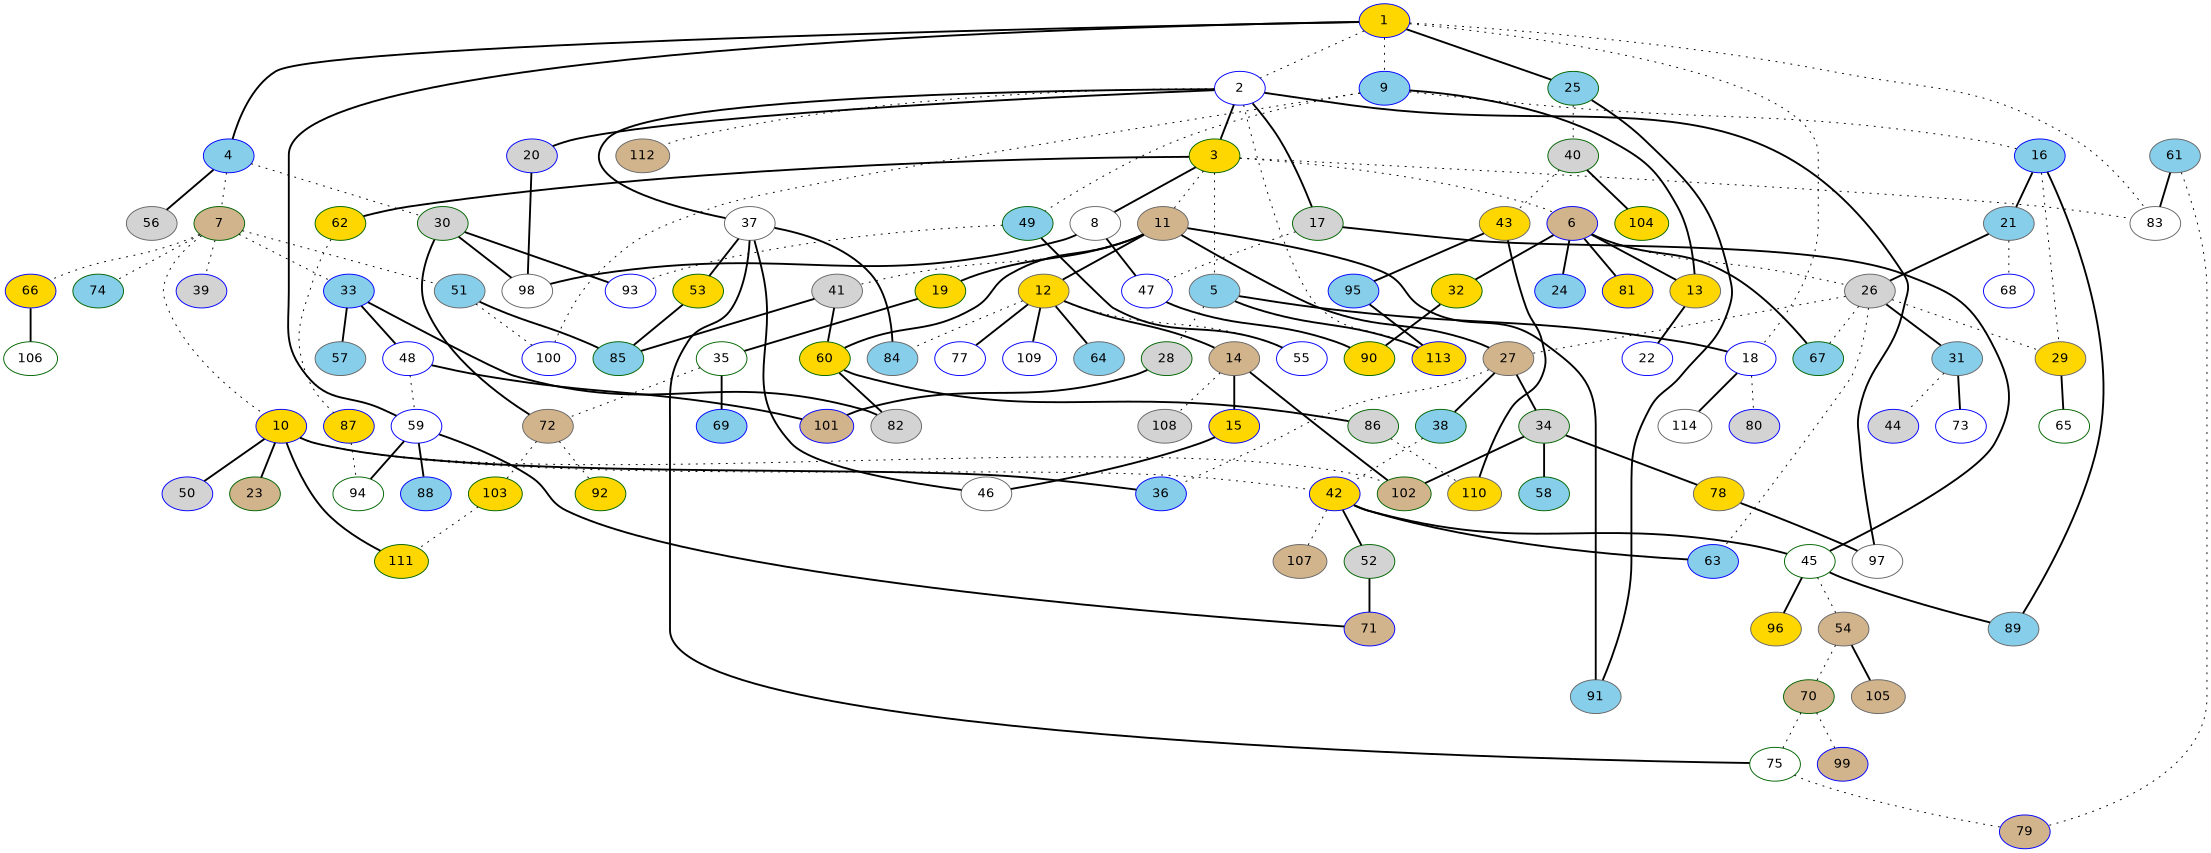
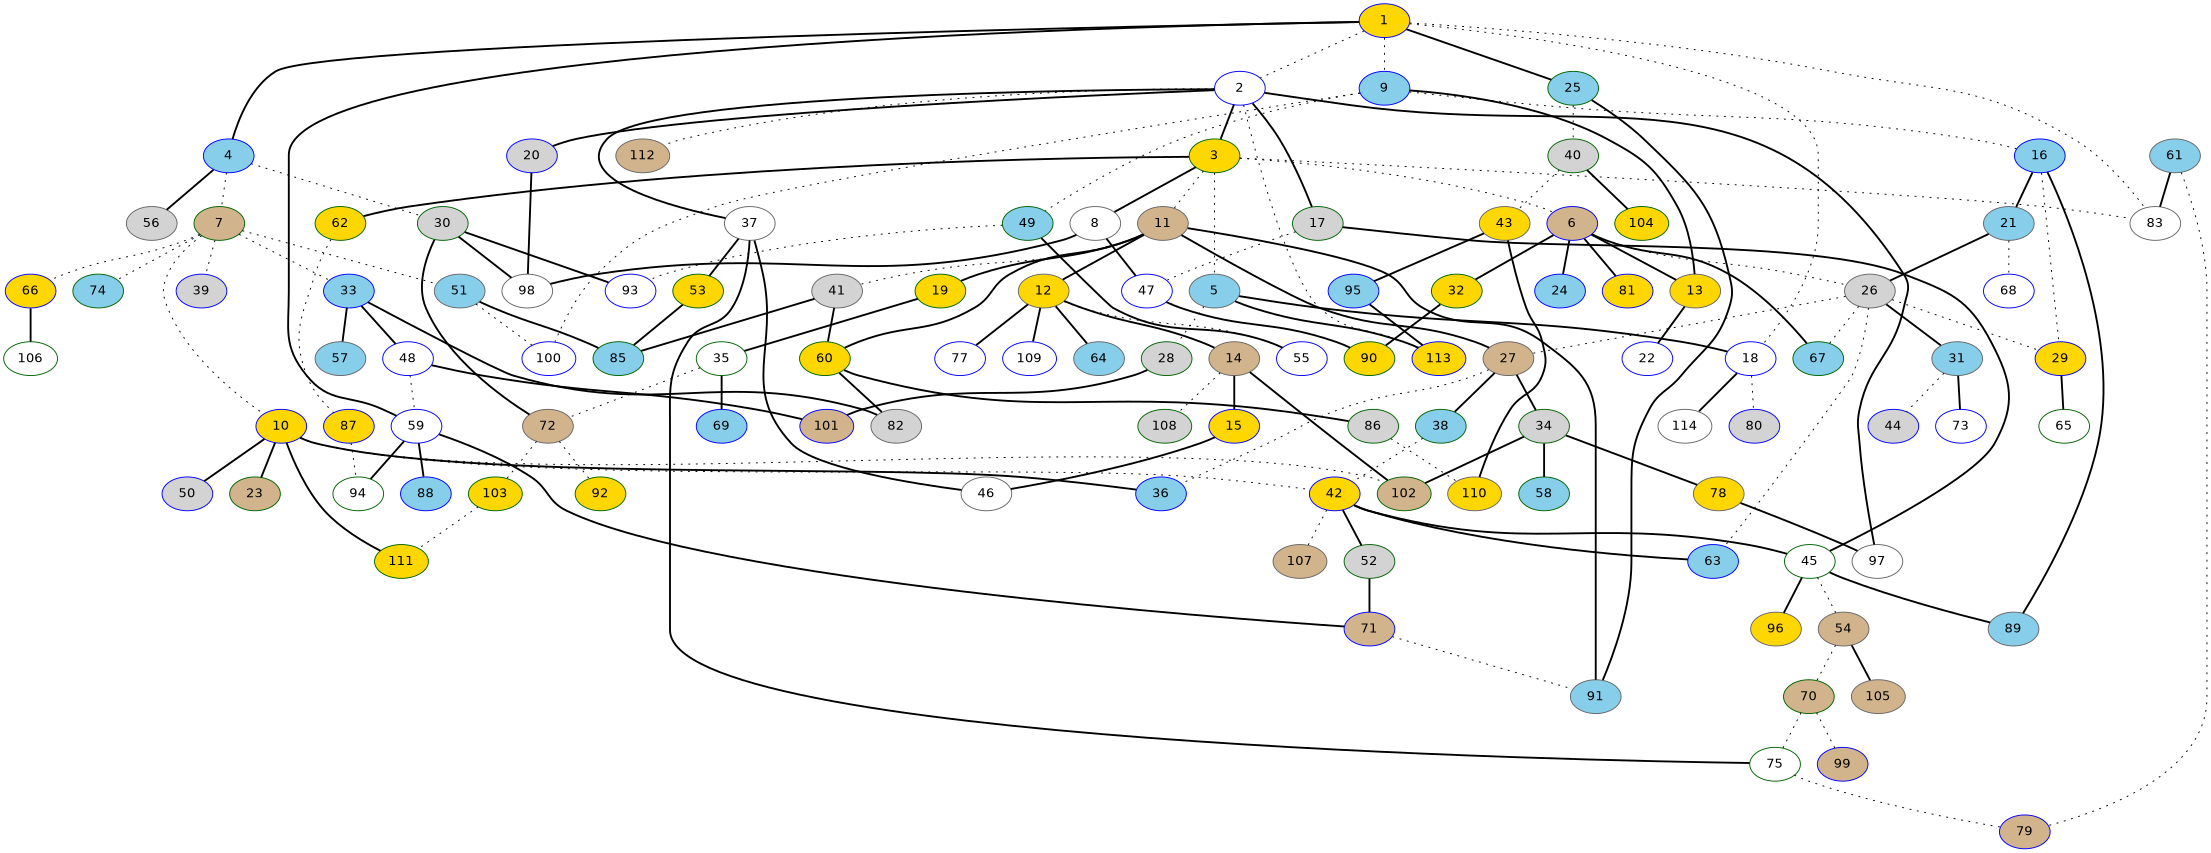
node "84": removed
node "29": color gray40 -> blue
node "108": color gray40 -> darkgreen
edge "71" -- "91": added
